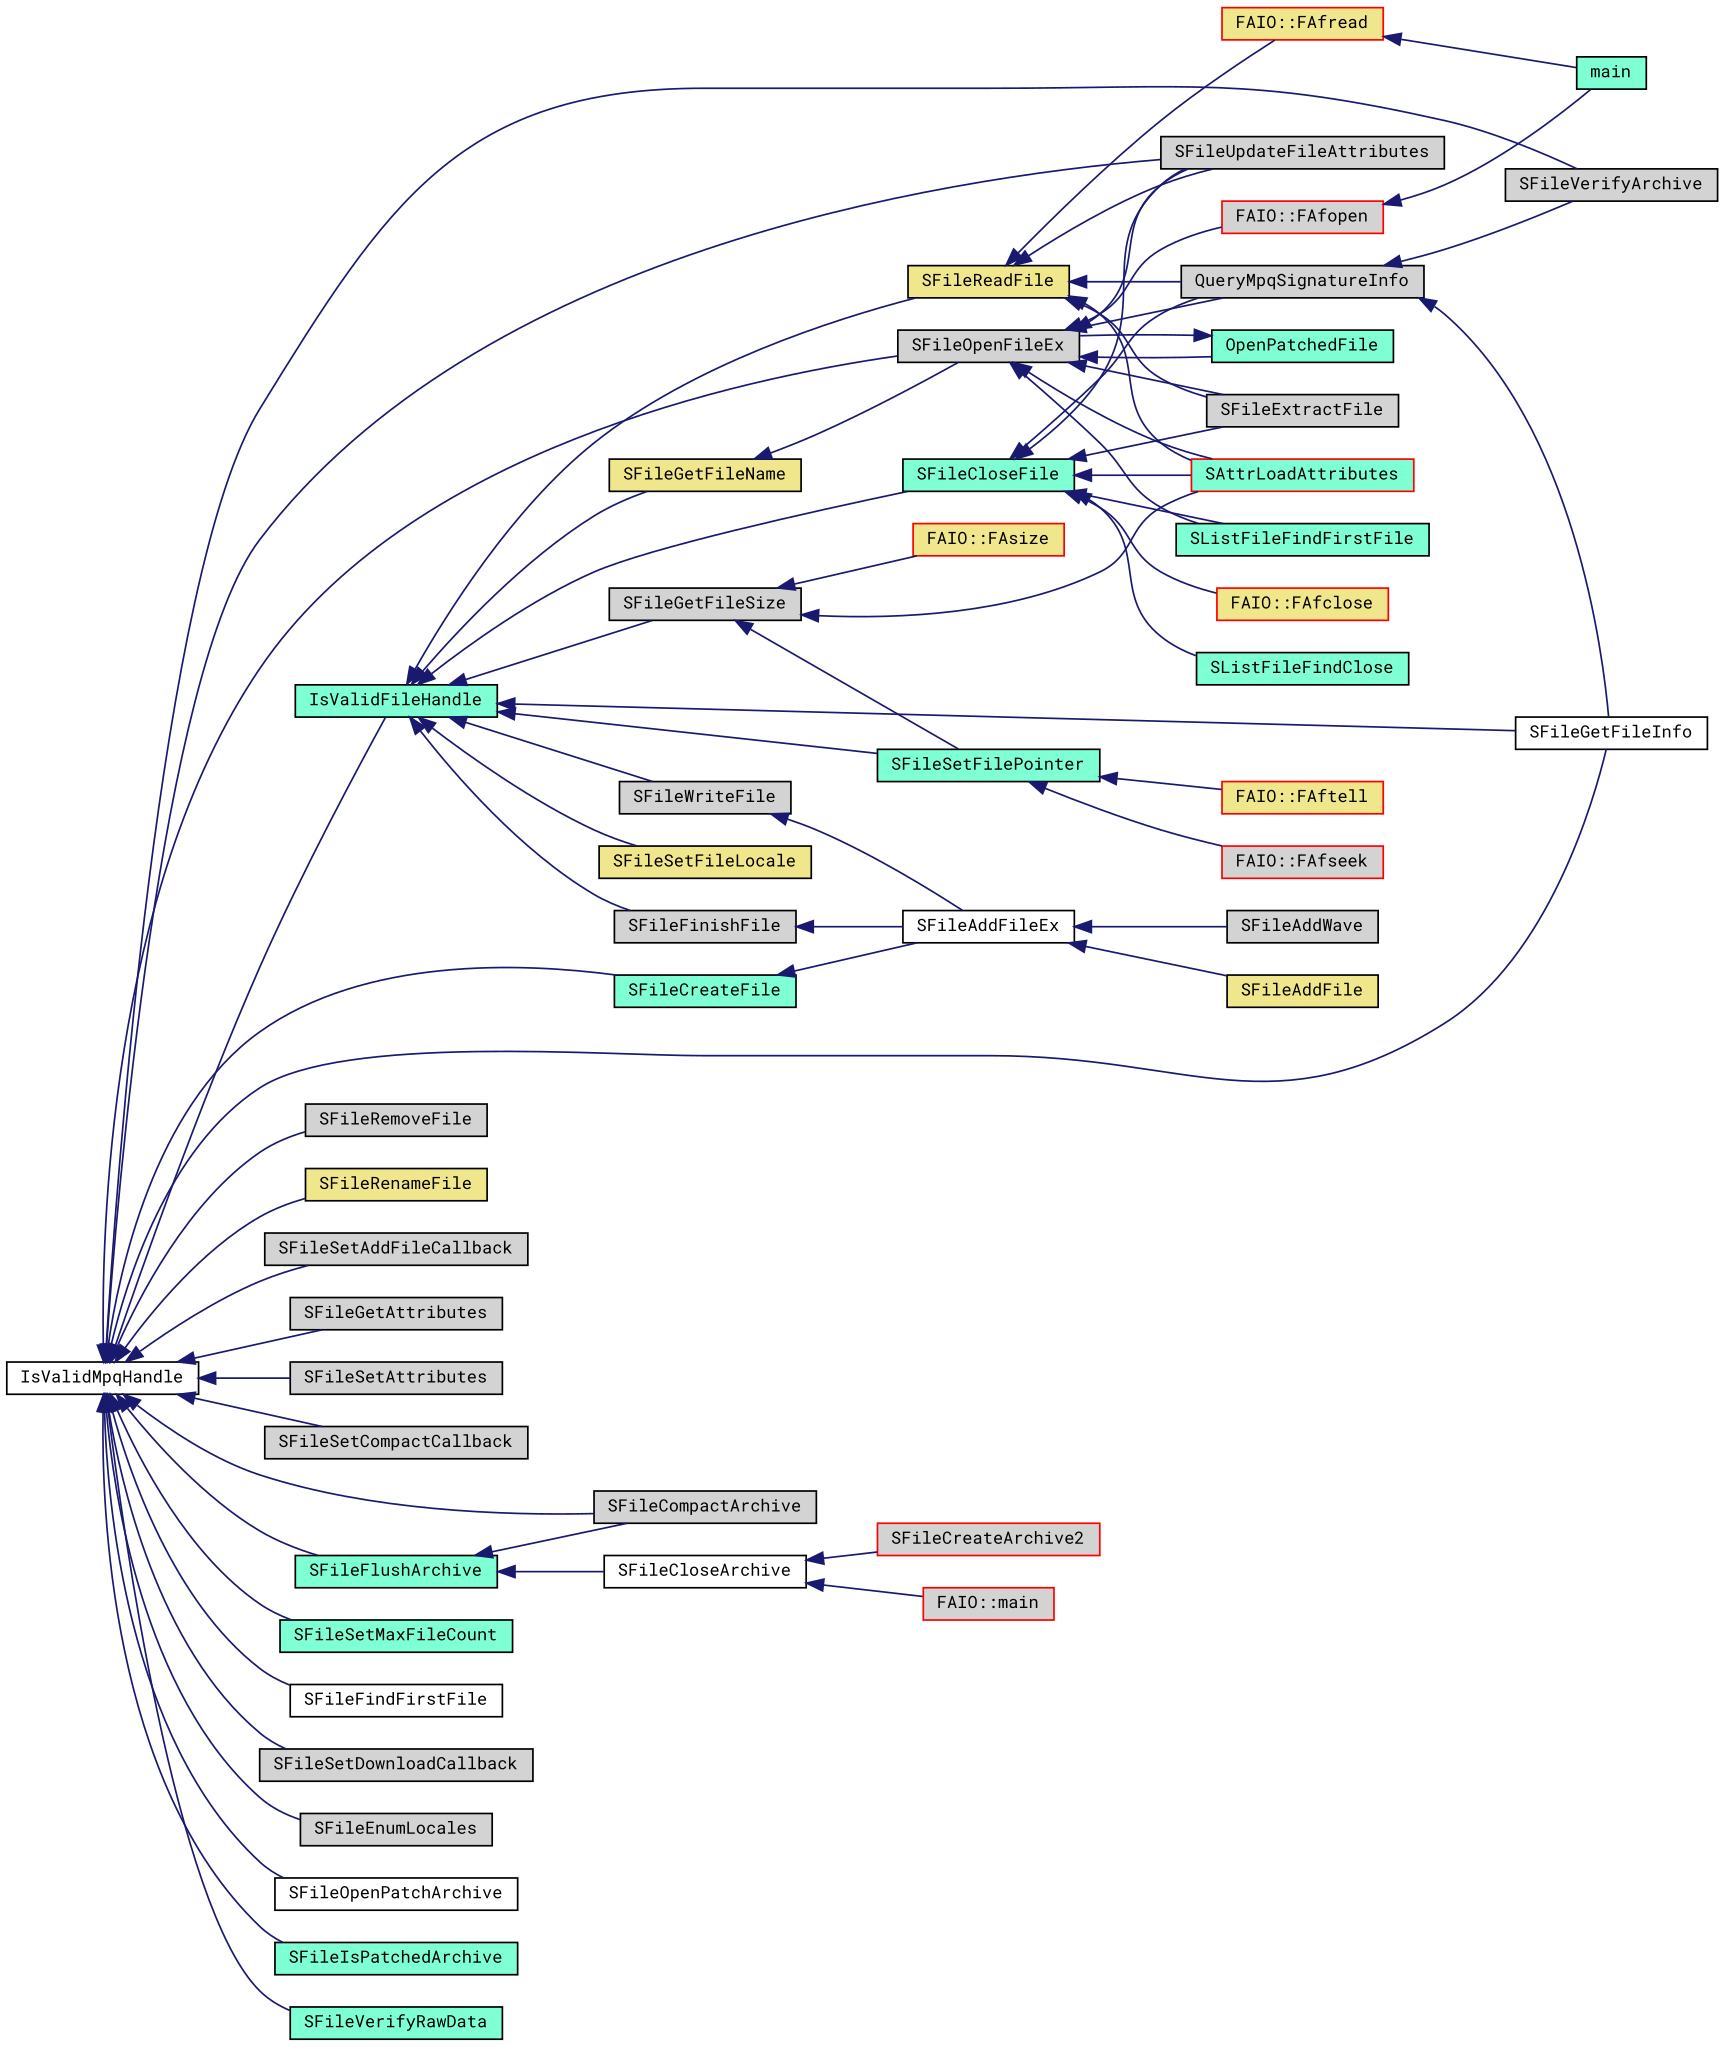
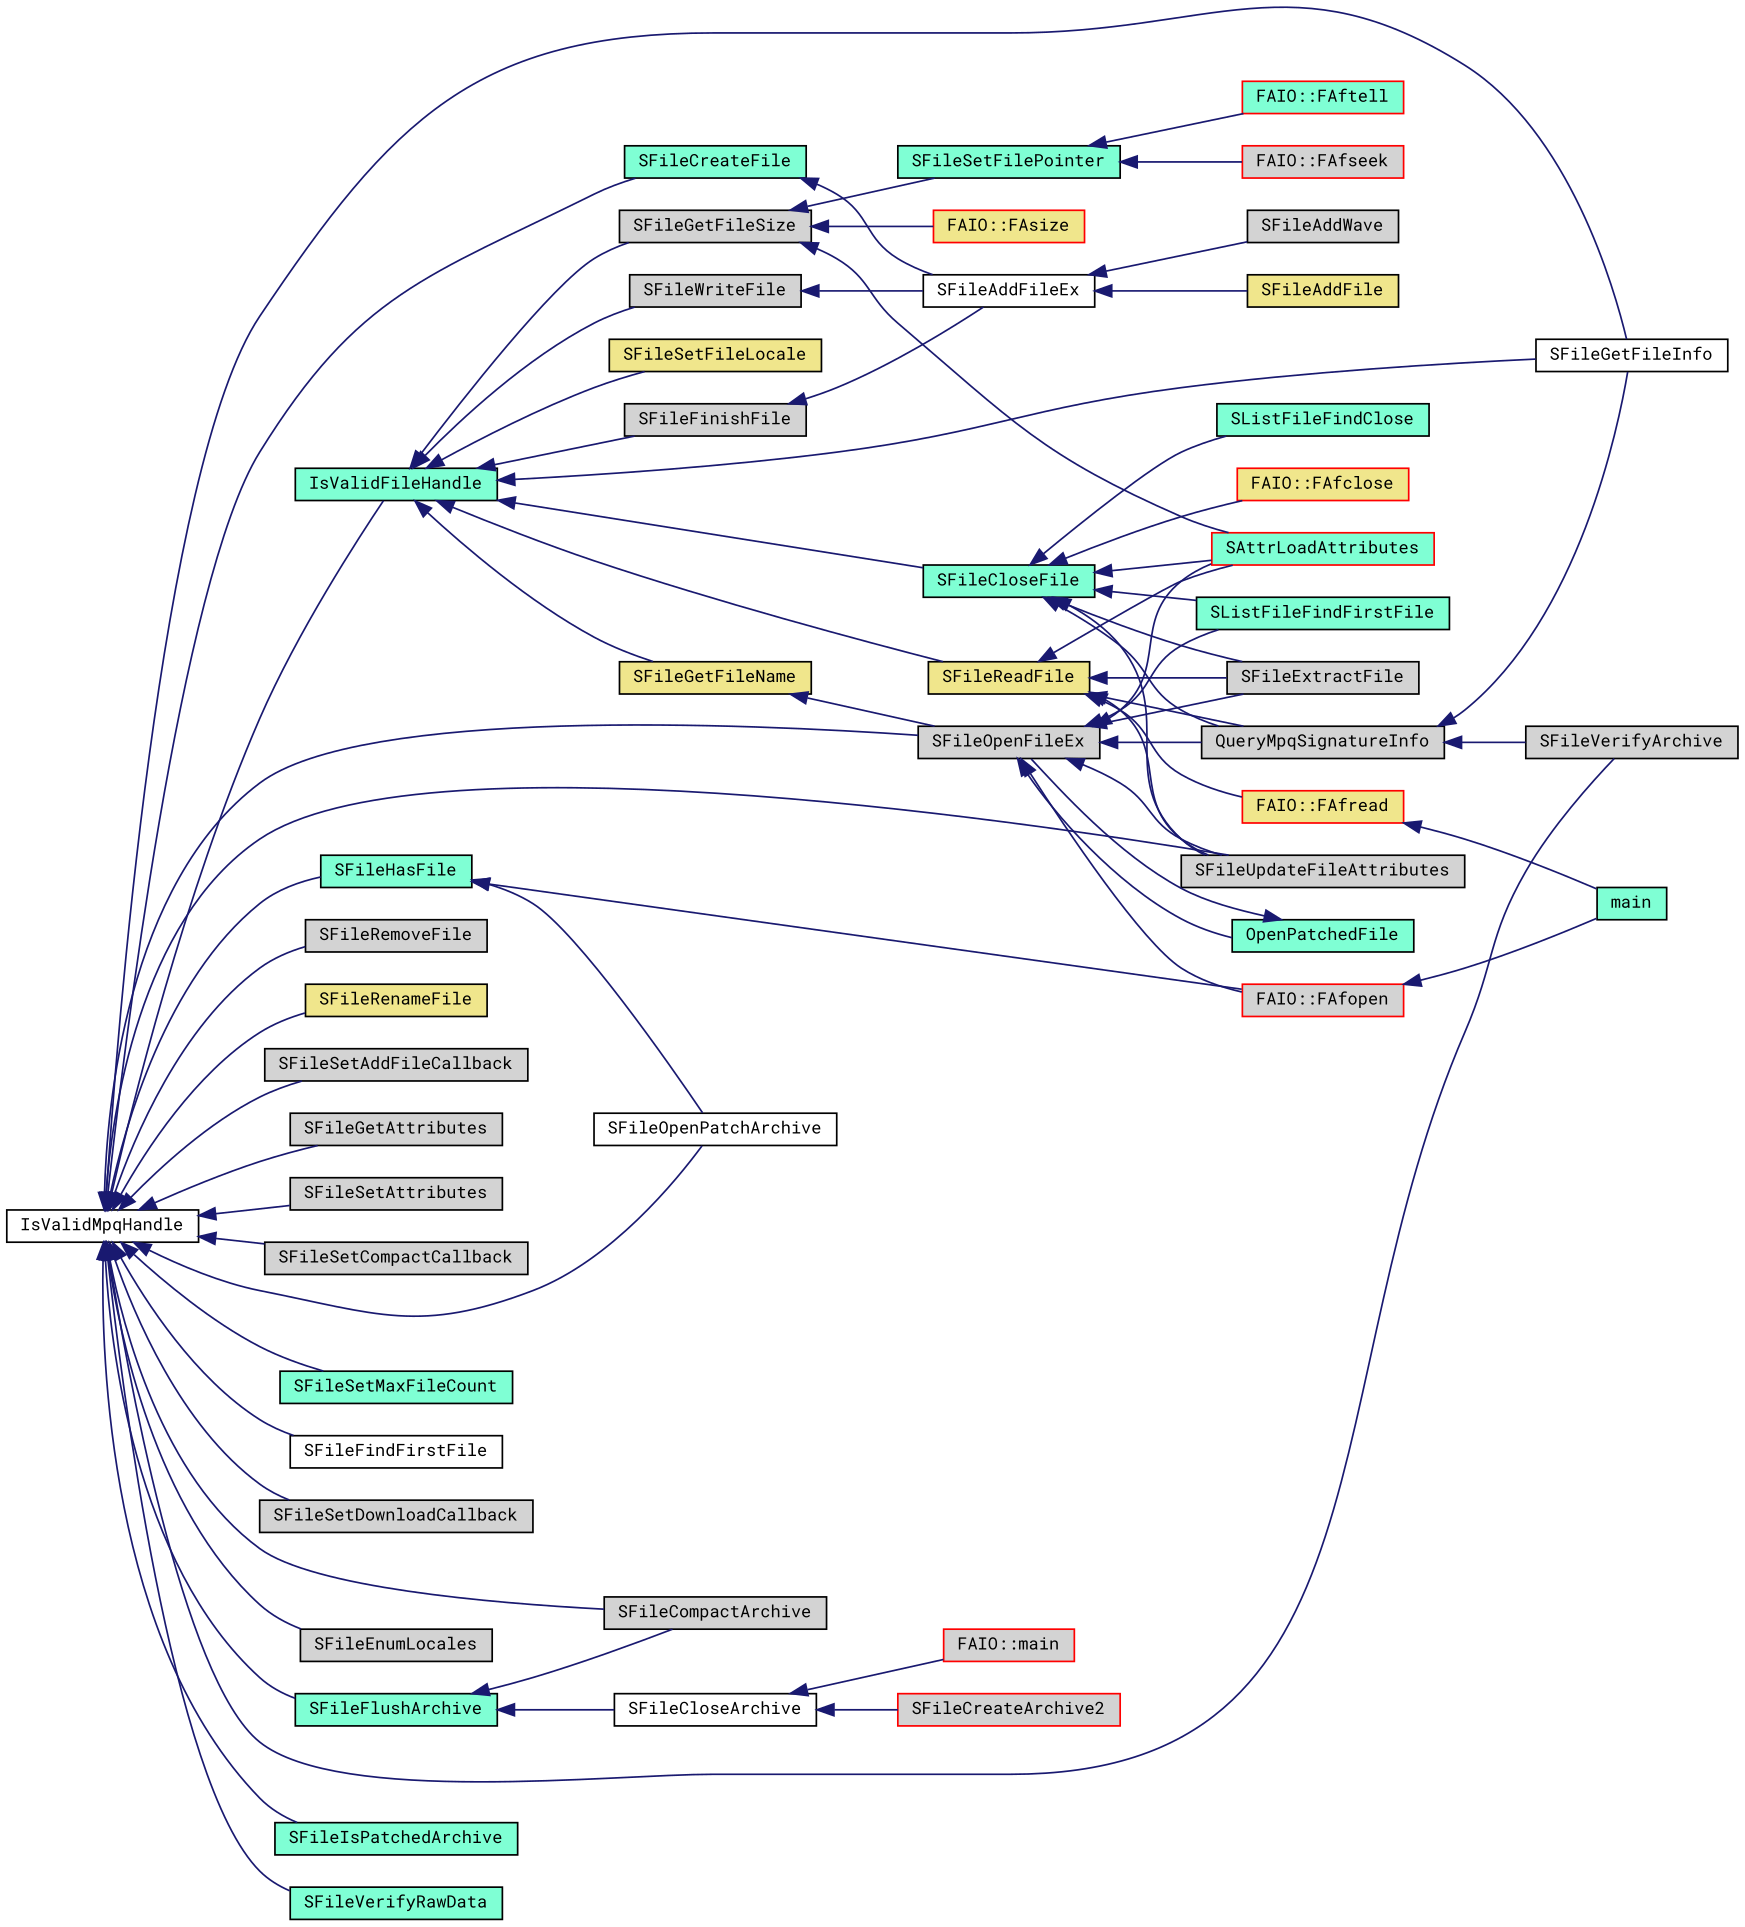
edge "SFileSetFilePointer" -> "IsValidFileHandle": removed
node "FAIO::FAftell": fillcolor khaki -> aquamarine
node "SFileHasFile": added
